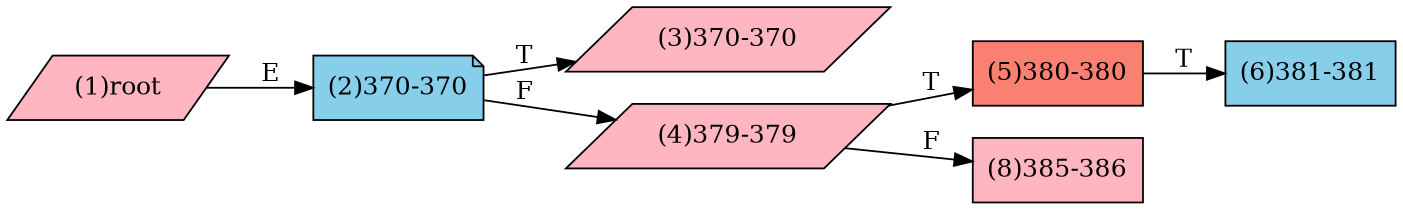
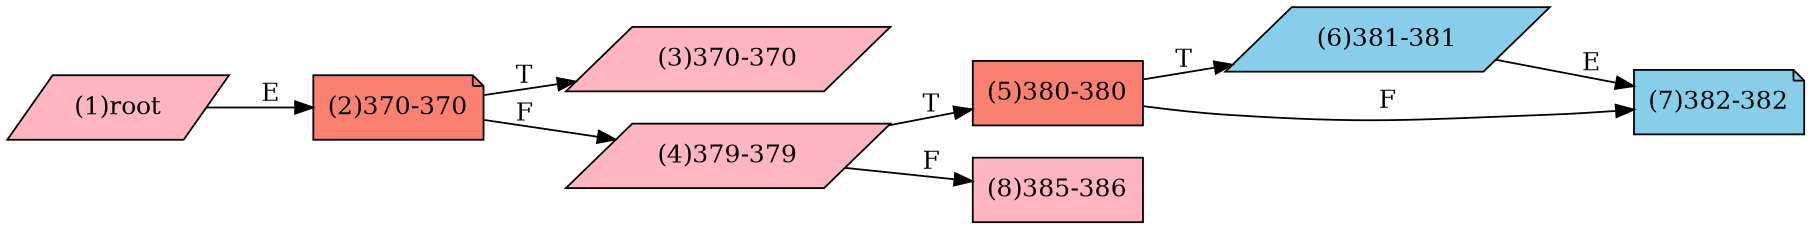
node "(6)381-381": shape box -> parallelogram
node "(2)370-370": fillcolor skyblue -> salmon
node "(7)382-382": added
